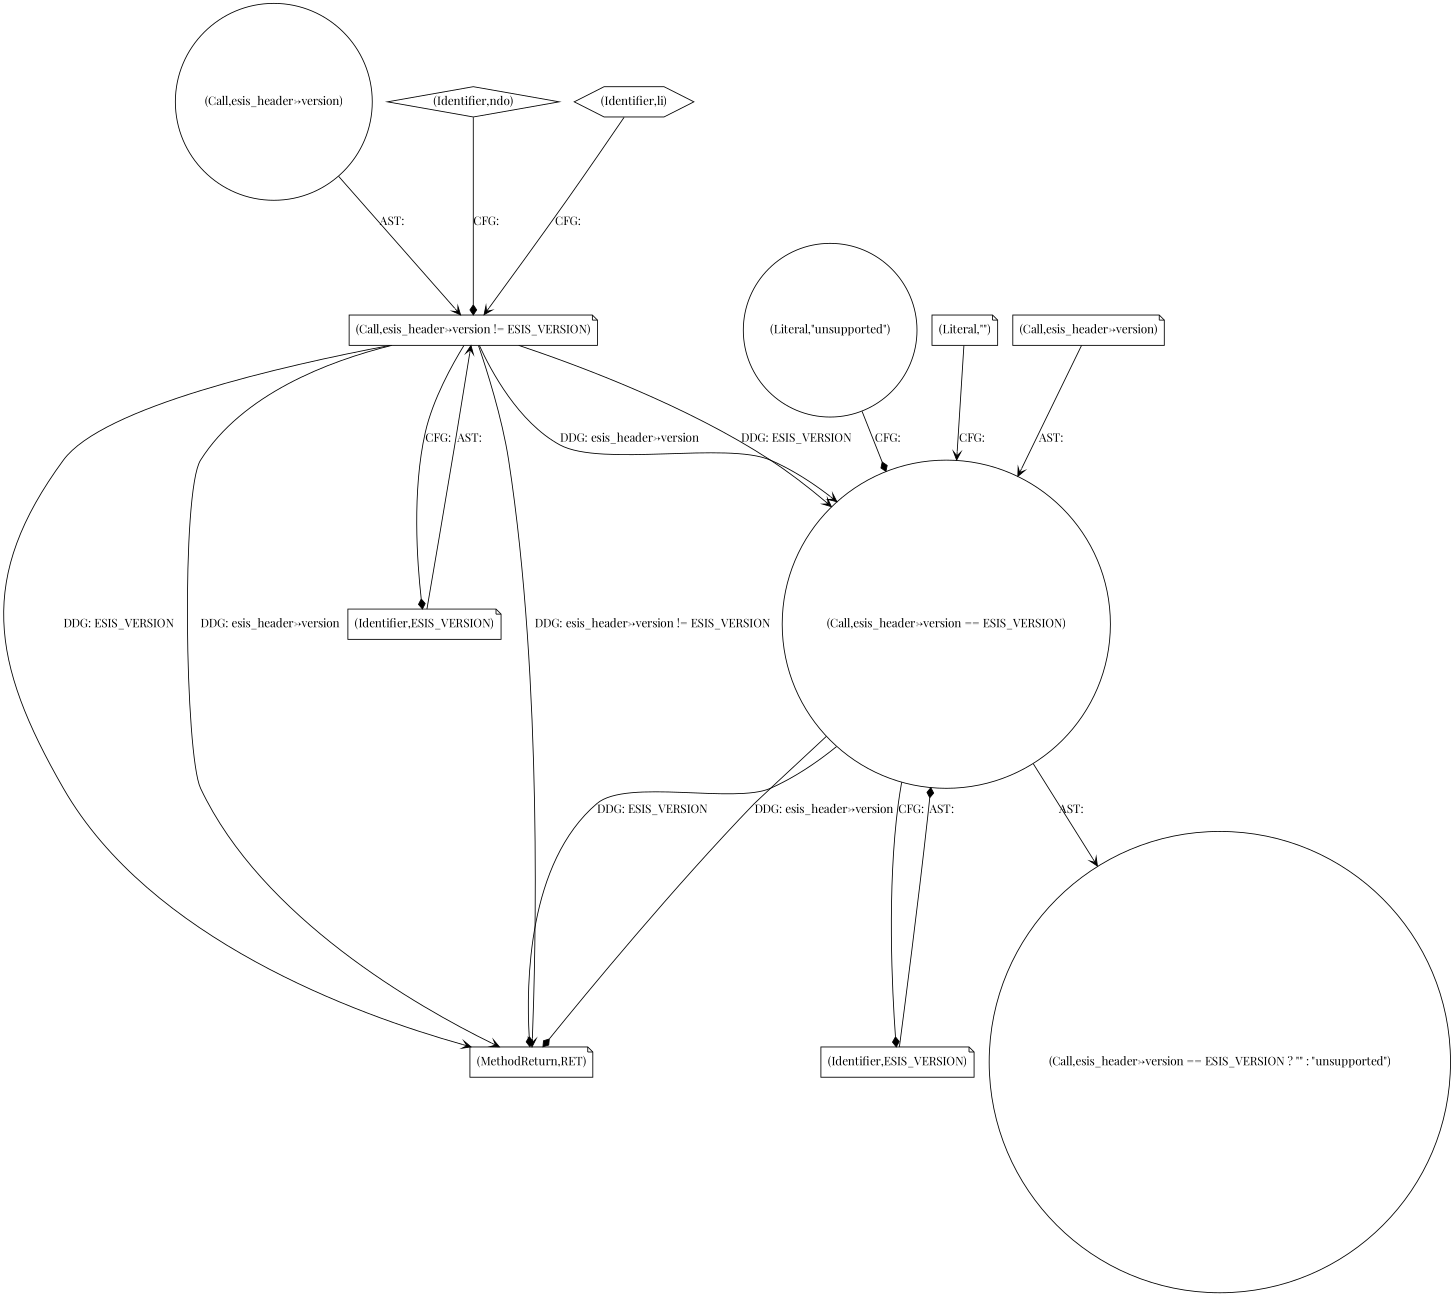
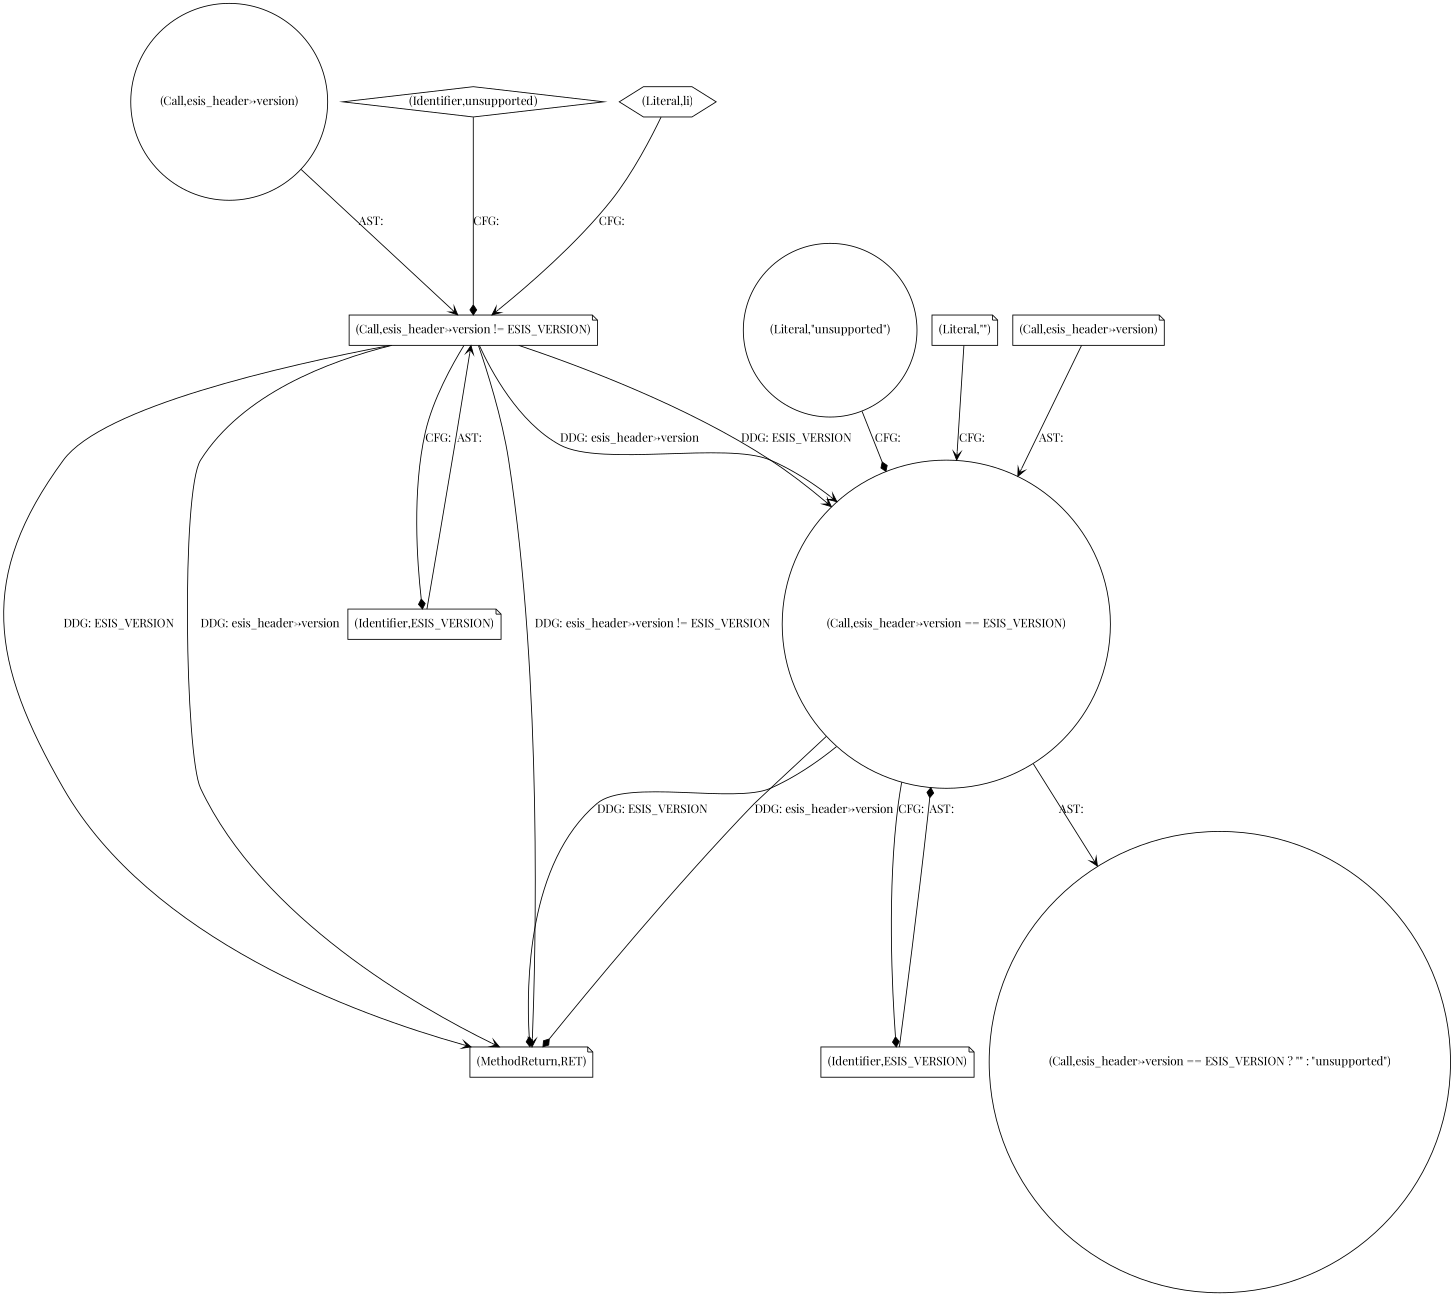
node "(Identifier,ndo)": label "(Identifier,ndo)" -> "(Identifier,unsupported)"
node "(Identifier,li)": label "(Identifier,li)" -> "(Literal,li)"
